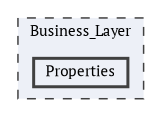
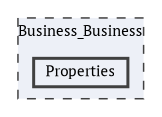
cluster "Business_Layer": label "Business_Layer" -> "Business_Business"
